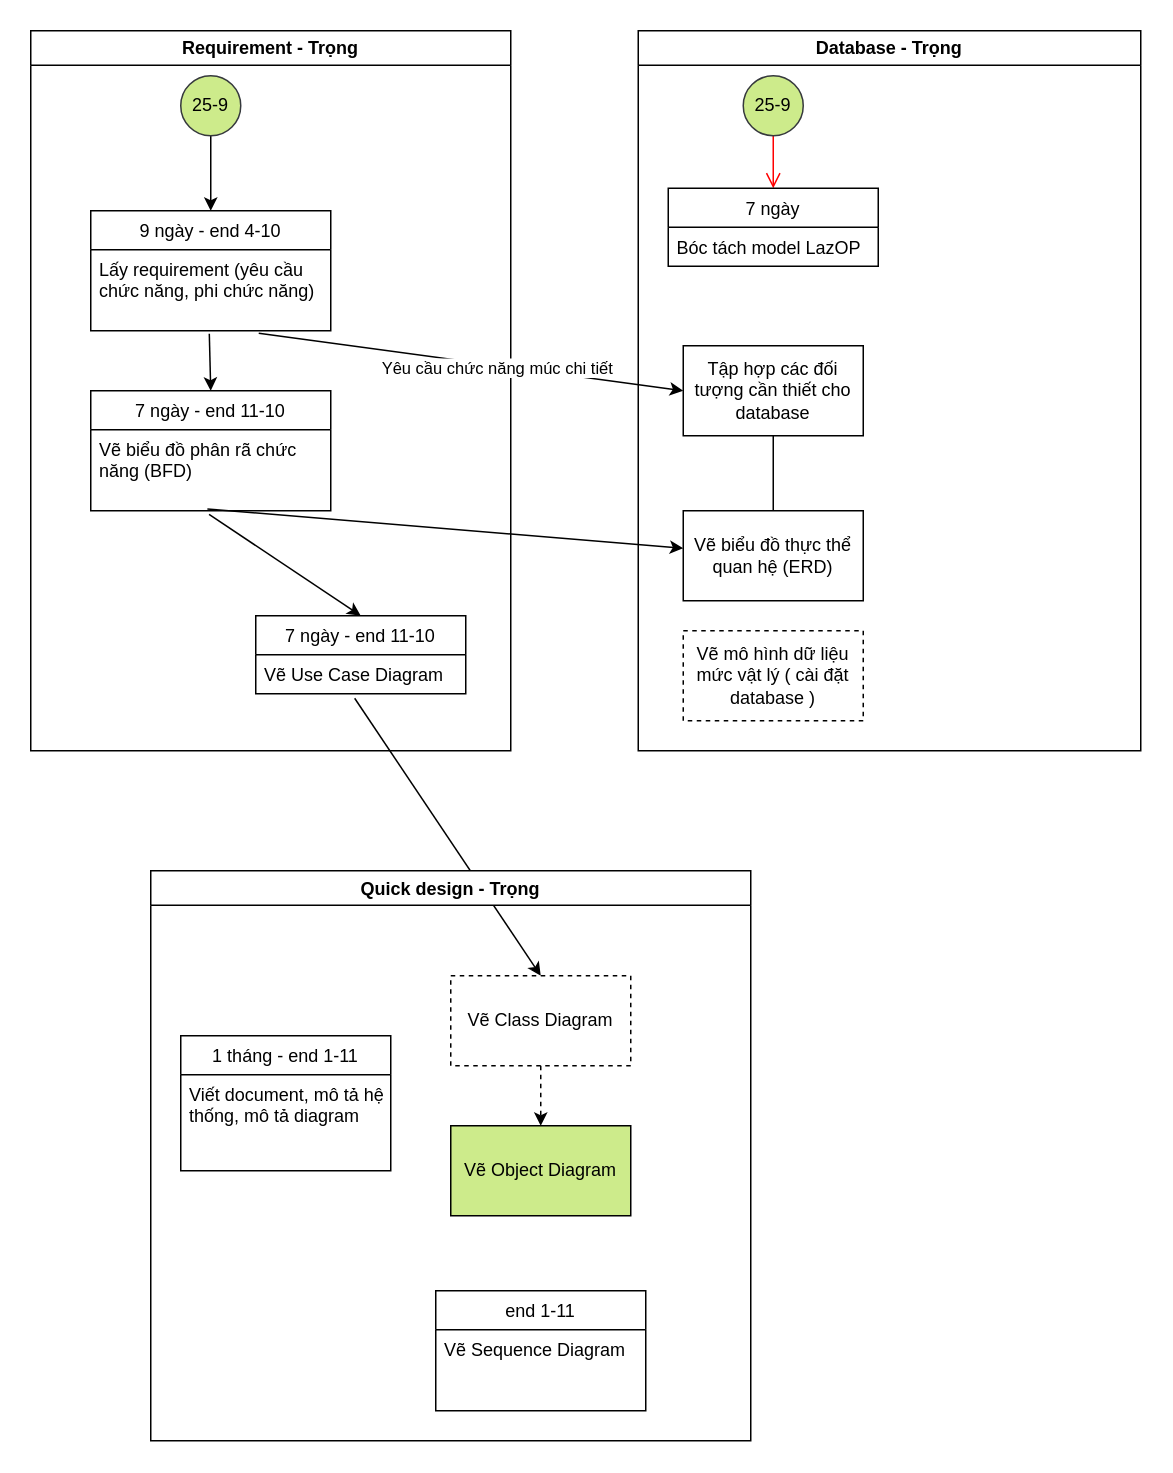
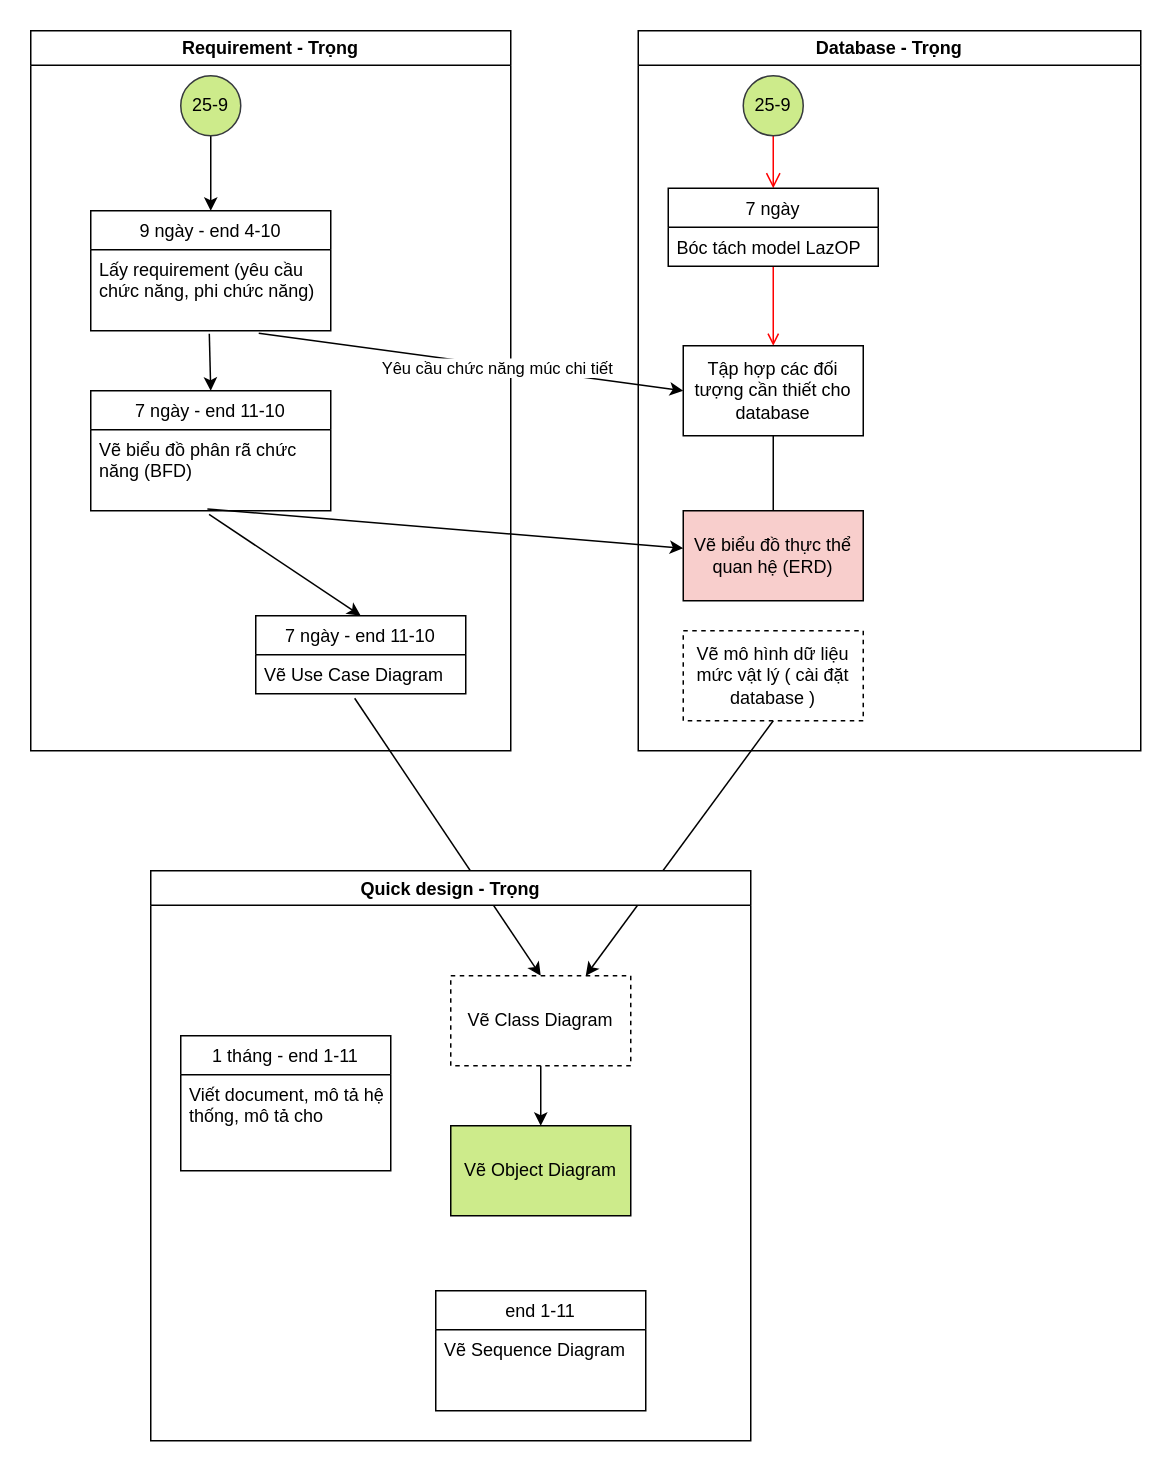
edge "Bóc tách model LazOP" -> "Tập hợp các đối tượng cần thiết cho database": added
node "Vẽ biểu đồ thực thể quan hệ (ERD)": fillcolor #ffffff -> #f8cecc
edge "Vẽ mô hình dữ liệu mức vật lý ( cài đặt database )" -> "Vẽ Class Diagram": added
edge "Vẽ Class Diagram" -> "Vẽ Object Diagram": style dashed -> solid
node "Viết document, mô tả hệ thống, mô tả diagram": label "Viết document, mô tả hệ thống, mô tả diagram" -> "Viết document, mô tả hệ thống, mô tả cho"
